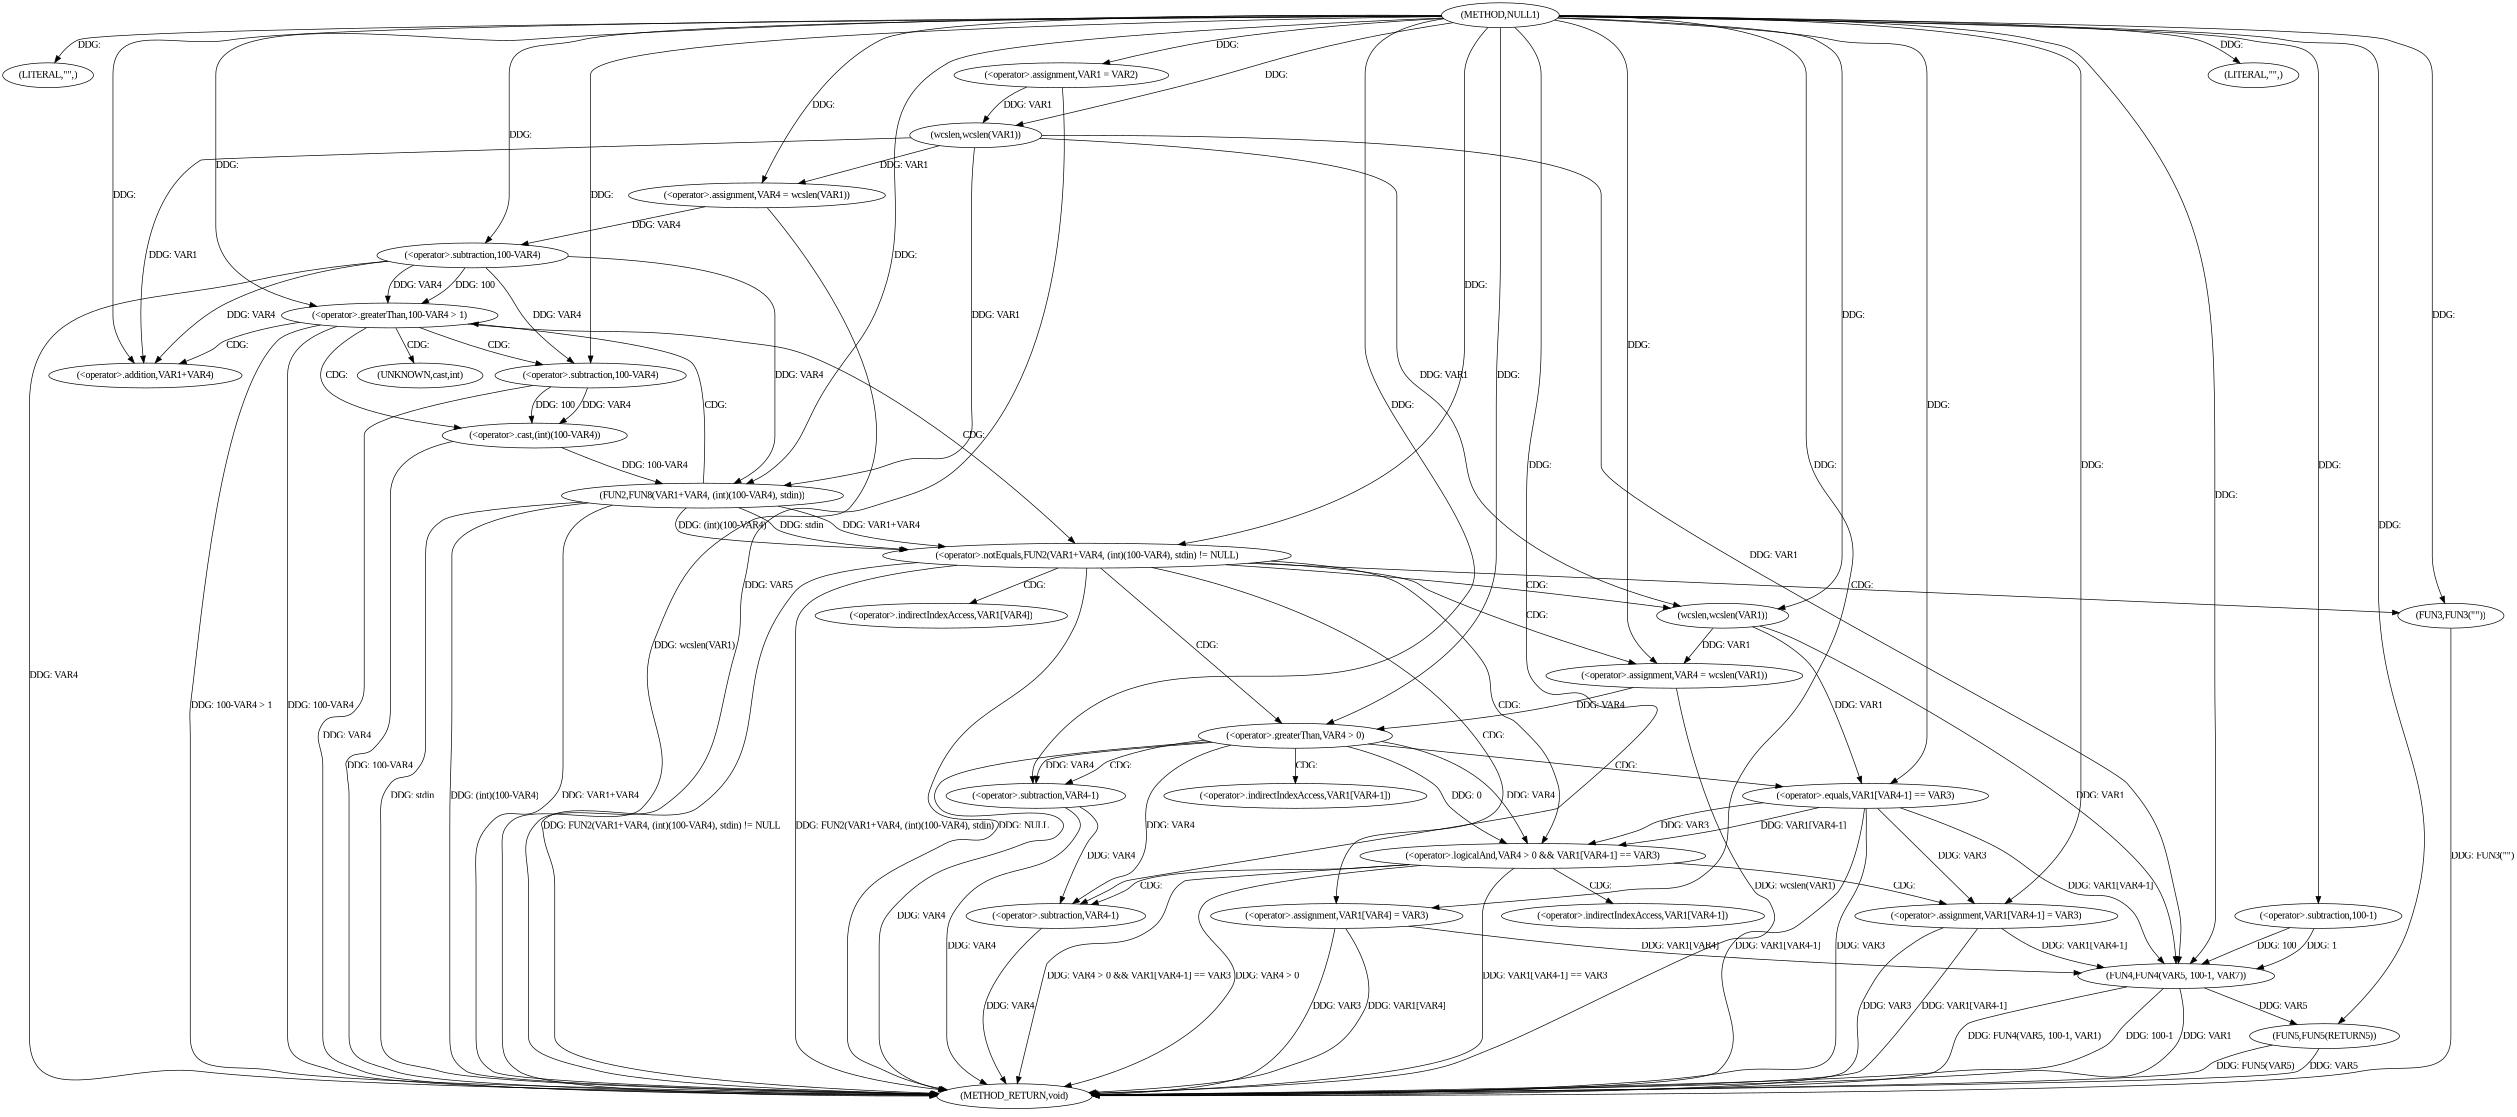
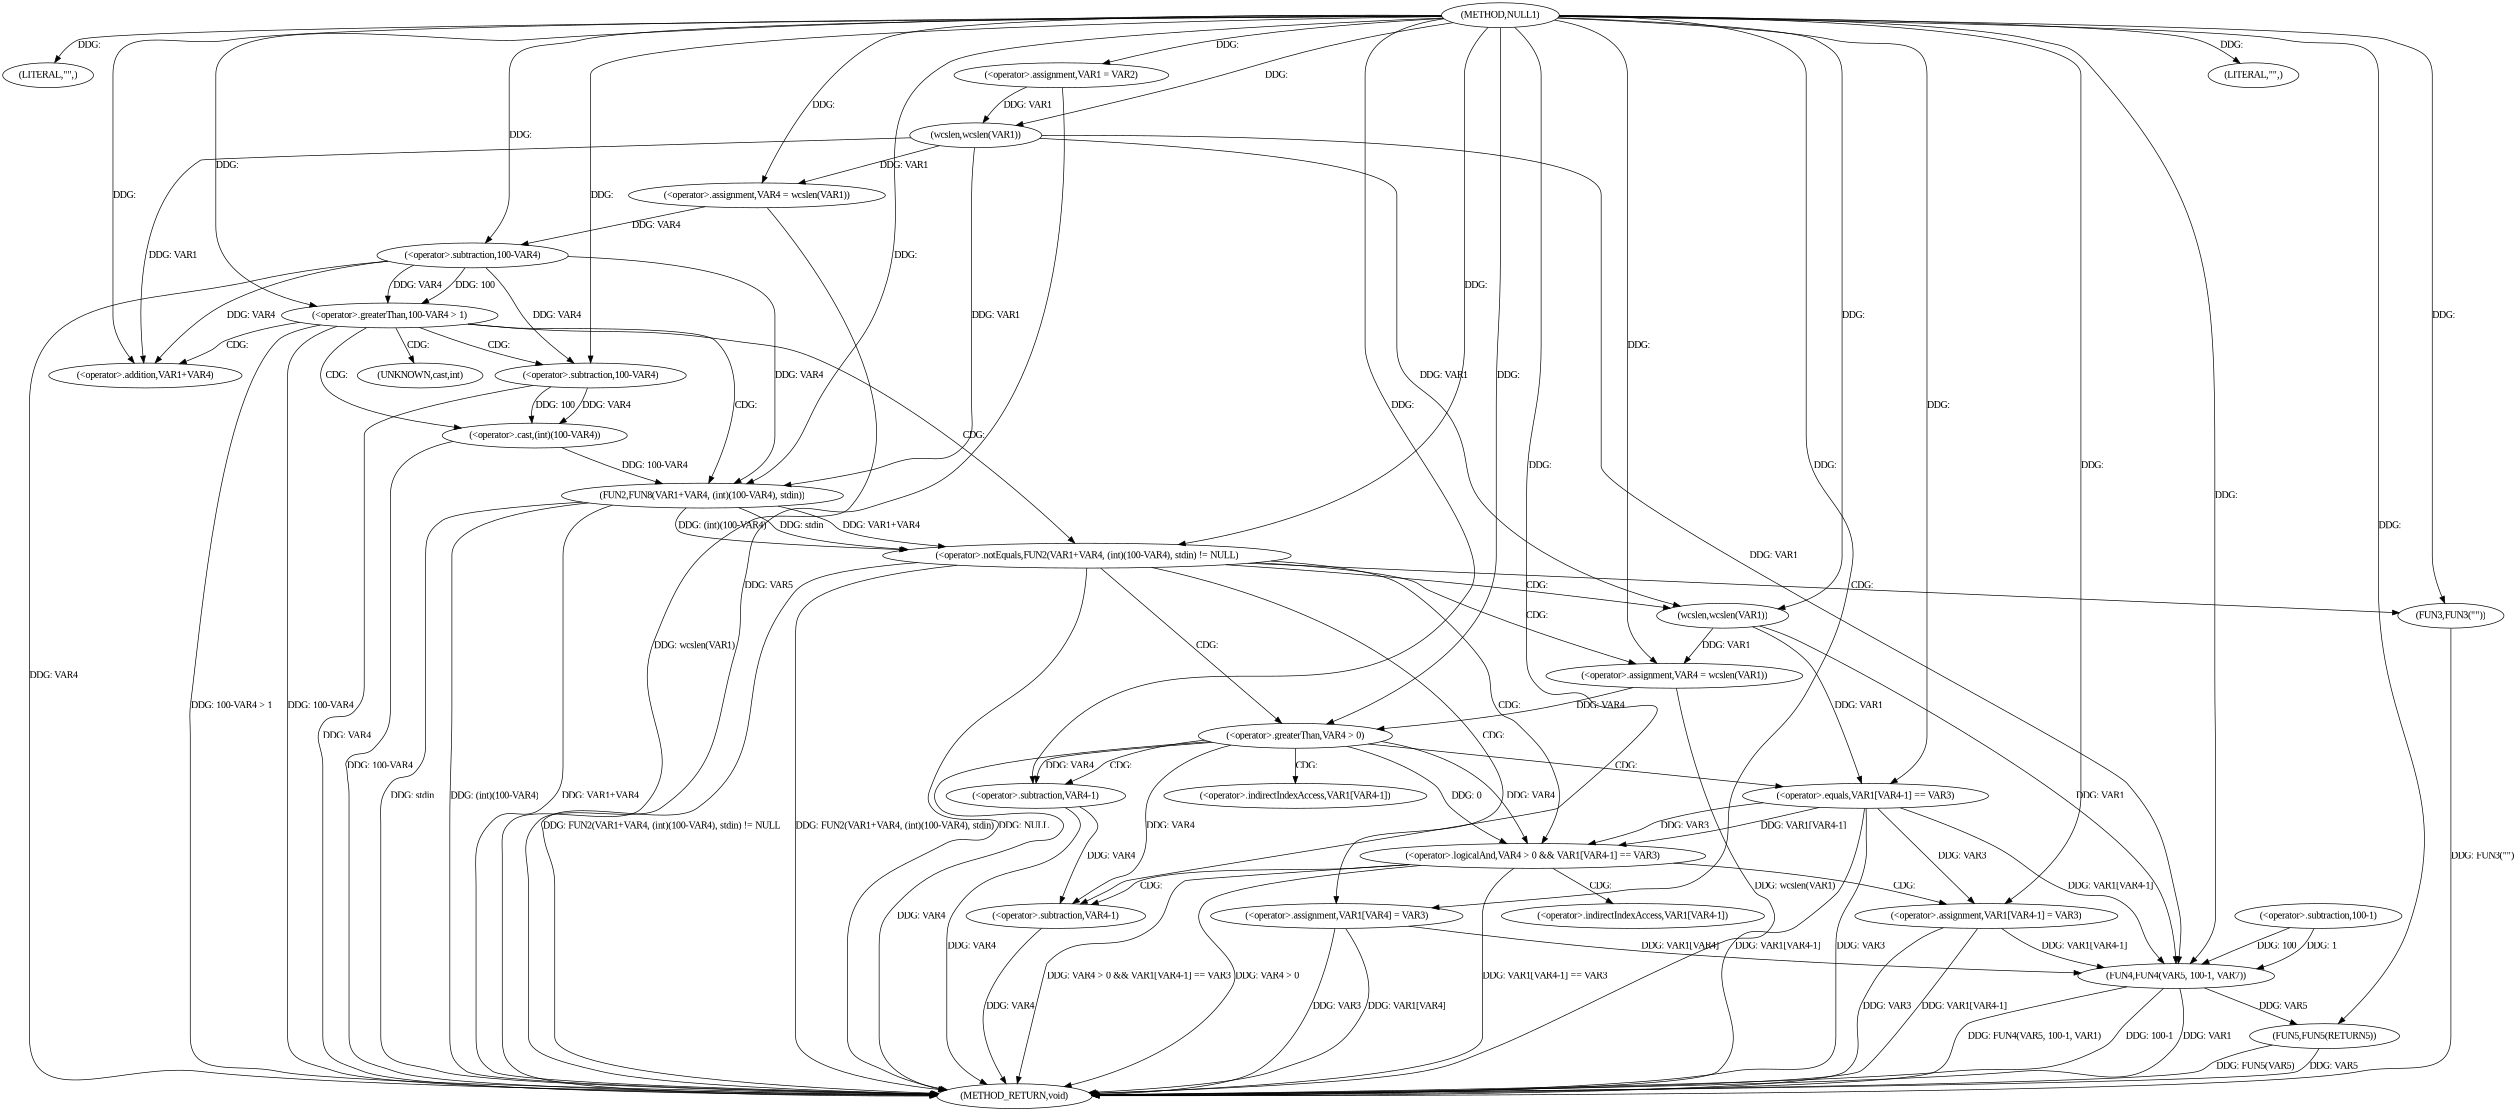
edge "(METHOD,NULL1)" -> "(<operator>.subtraction,100-1)": removed, label "DDG:"
edge "(FUN2,FUN8(VAR1+VAR4, (int)(100-VAR4), stdin))" -> "(<operator>.greaterThan,100-VAR4 > 1)": reversed
node "(<operator>.indirectIndexAccess,VAR1[VAR4])": removed
